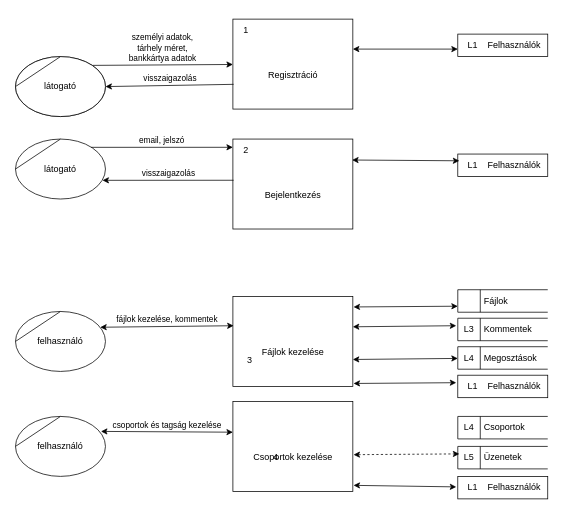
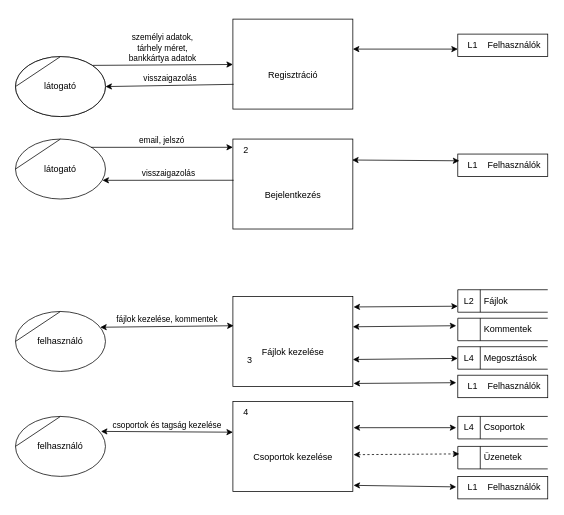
node "1": removed
node "L2": added
node "L3": removed
edge "Csoportok" -- "Csoportok kezelése": added
node "4": moved (276, 458) -> (246, 413)
node "L5": removed
